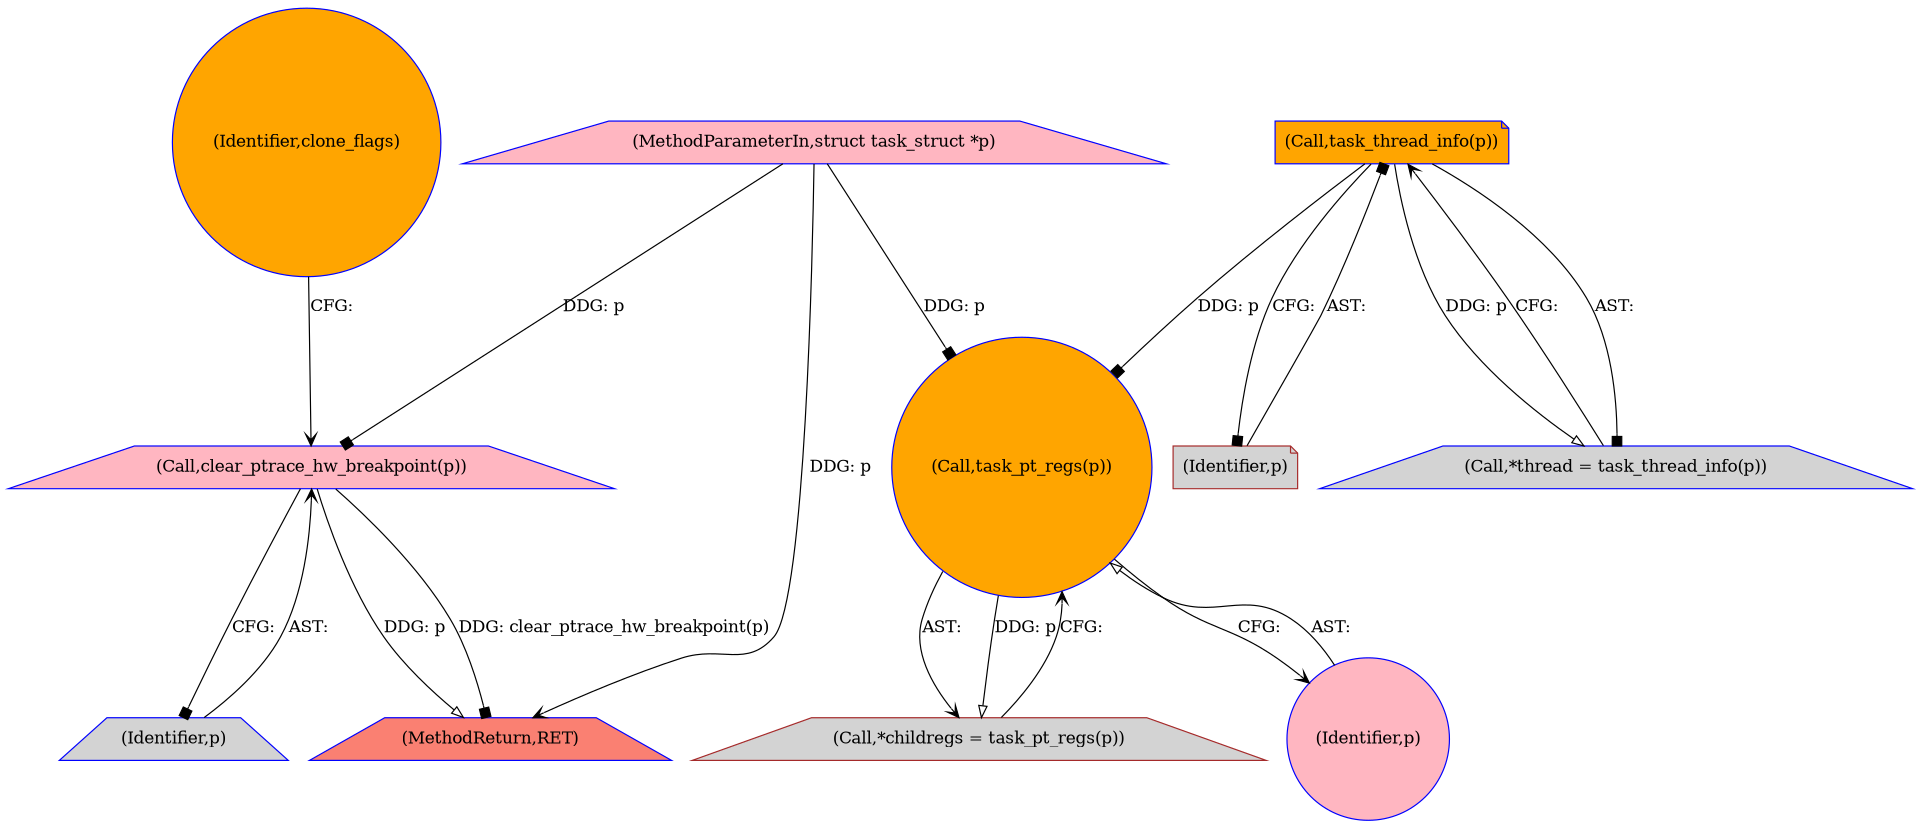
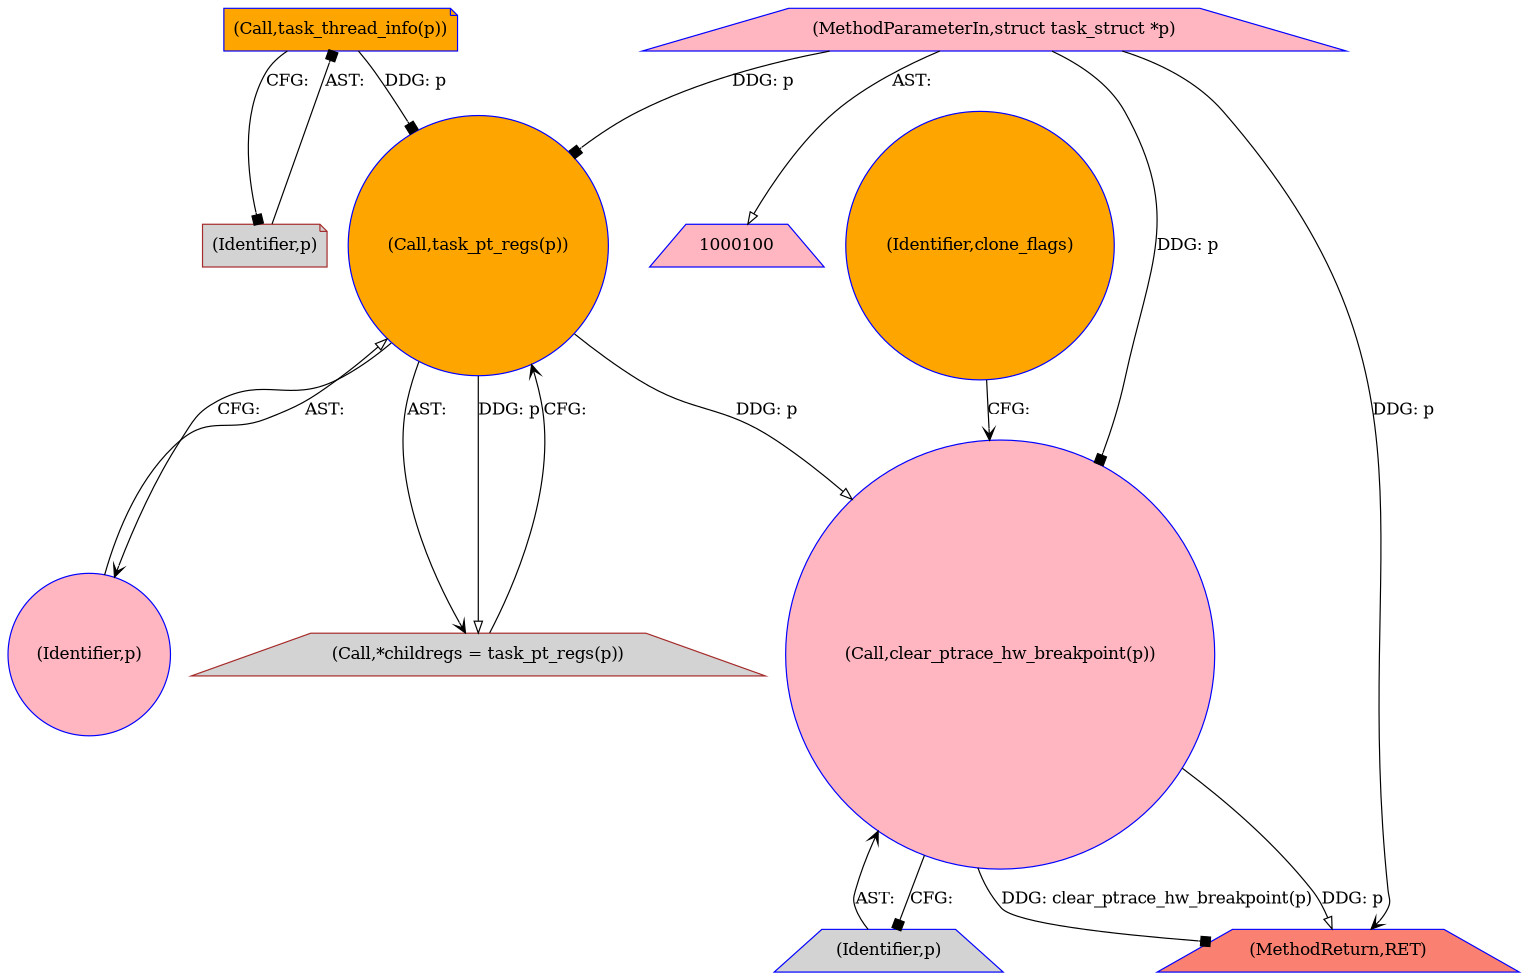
node "1000100": added
edge "(Call,task_pt_regs(p))" -> "(Call,clear_ptrace_hw_breakpoint(p))": added, label "DDG: p"
node "(Call,clear_ptrace_hw_breakpoint(p))": shape trapezium -> circle
node "(Call,*thread = task_thread_info(p))": removed
